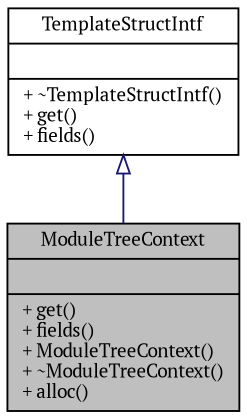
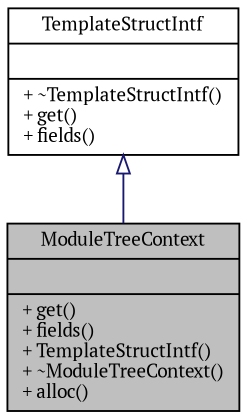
node "ModuleTreeContext": text "+ ModuleTreeContext()" -> "+ TemplateStructIntf()"
